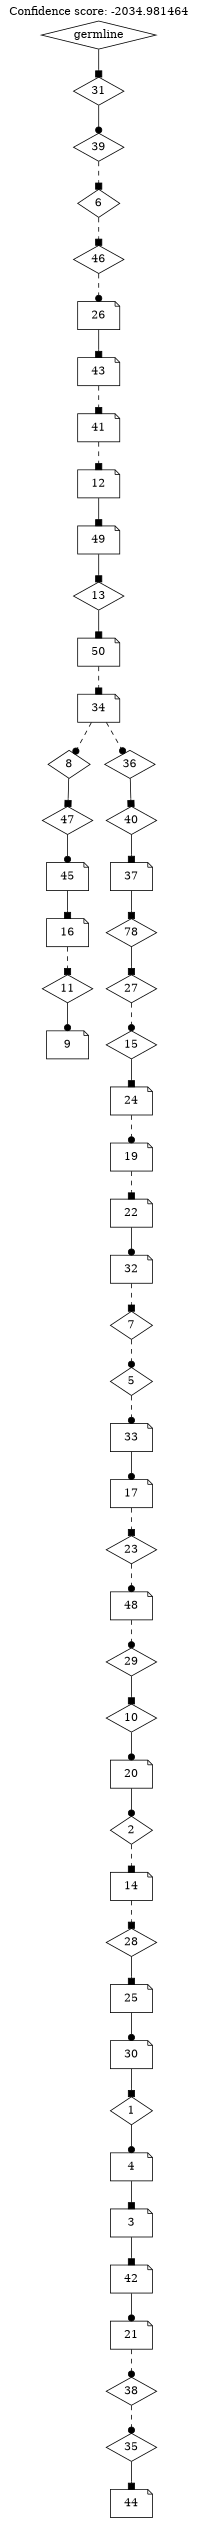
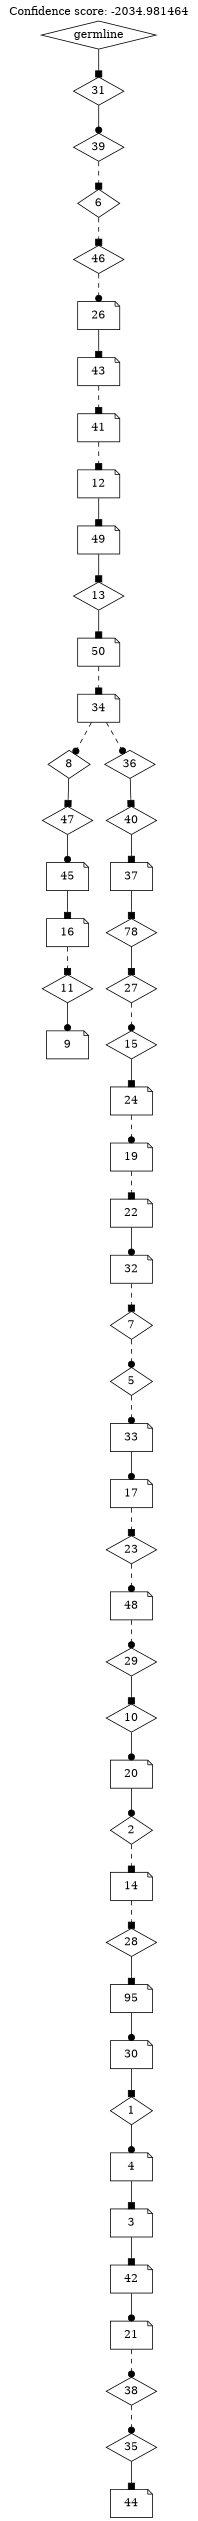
node "25": label "25" -> "95"
